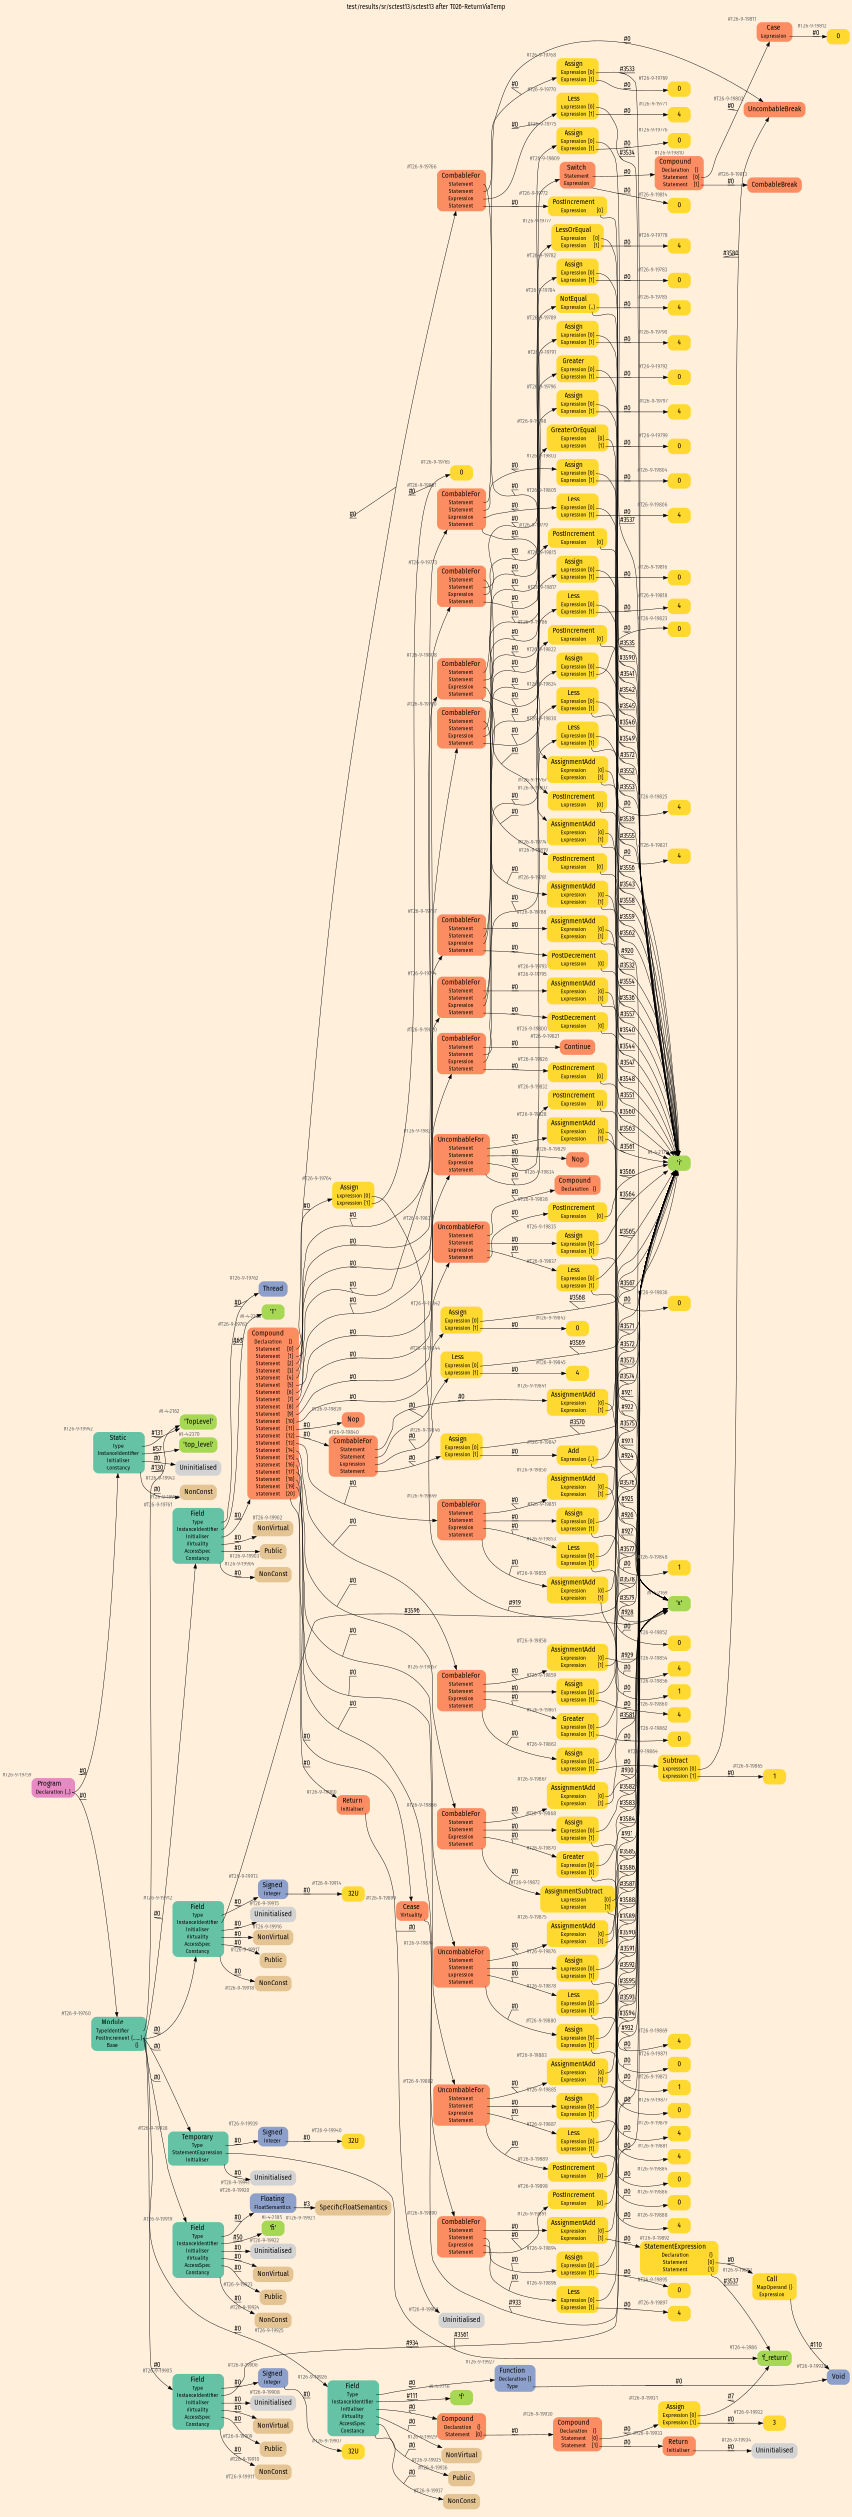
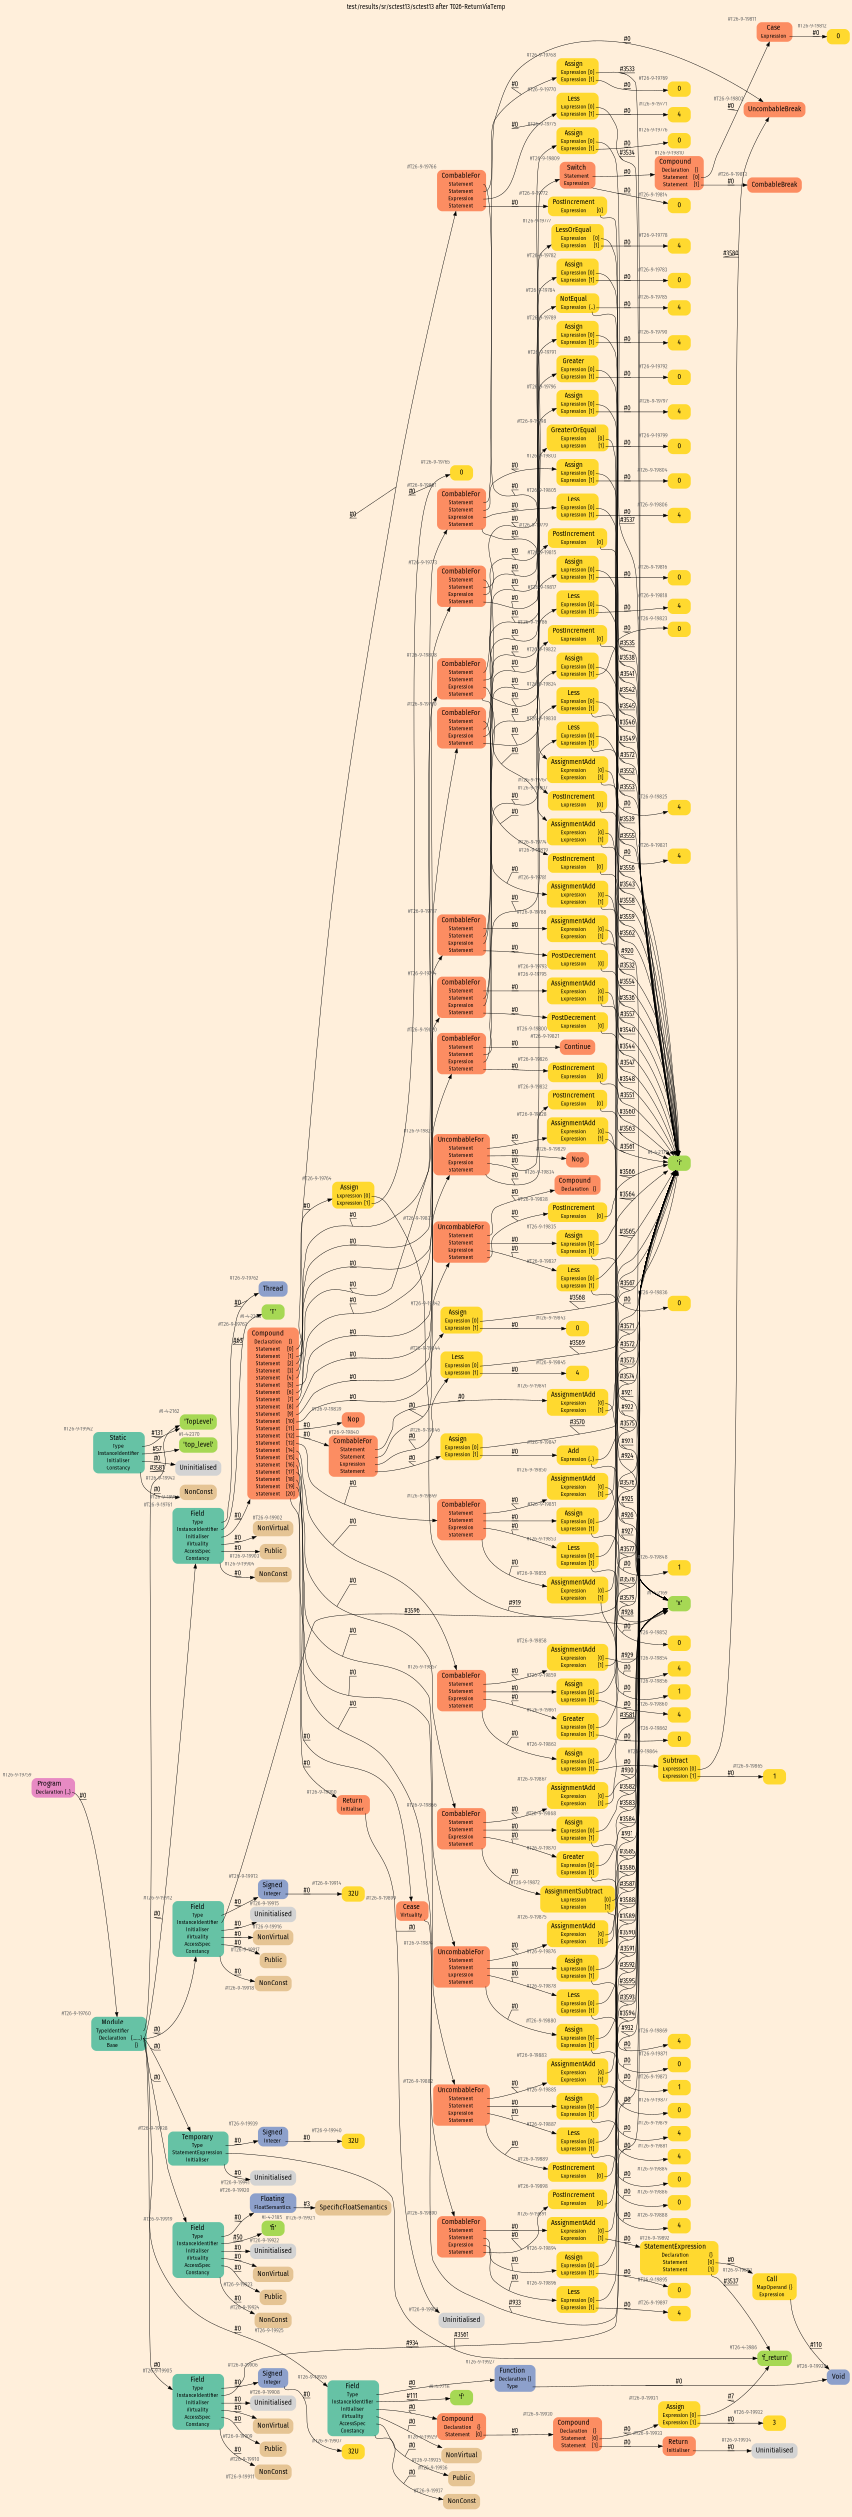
edge "LessOrEqual" -> "'i'": label "#3590" -> "#3538"
edge "Module" -> "'TopLevel'": label "#130" -> "#3581"
edge "Program" -> "Static": removed, label "#0"
node "Module": text "PostIncrement" -> "Declaration"
